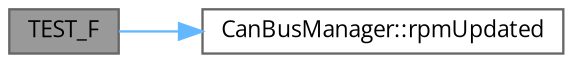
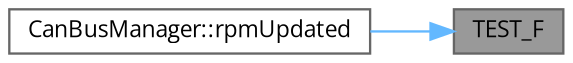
edge "TEST_F" -> "CanBusManager::rpmUpdated": reversed
